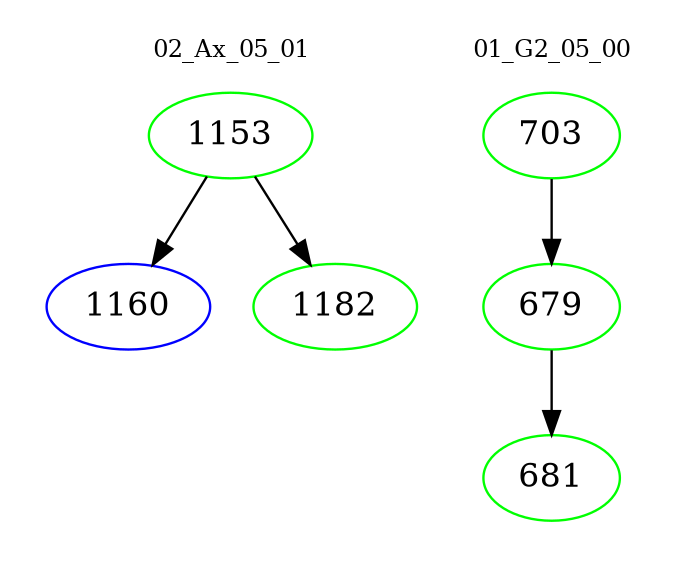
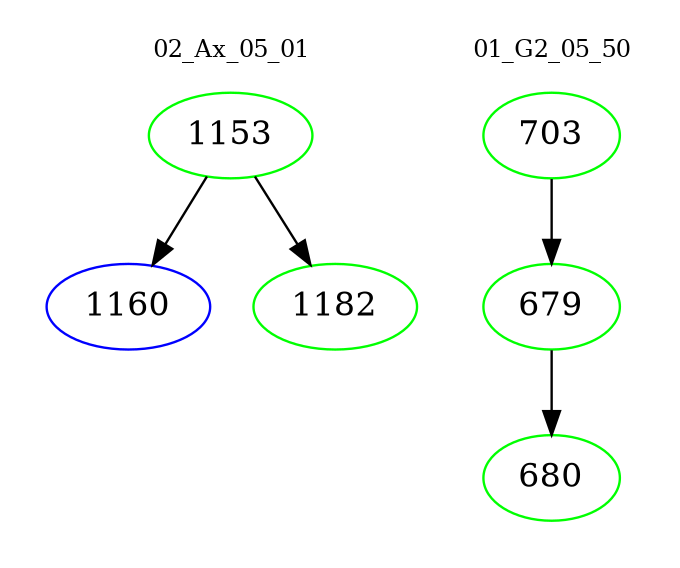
cluster "01_G2_05_00": label "01_G2_05_00" -> "01_G2_05_50"
node "681": label "681" -> "680"
